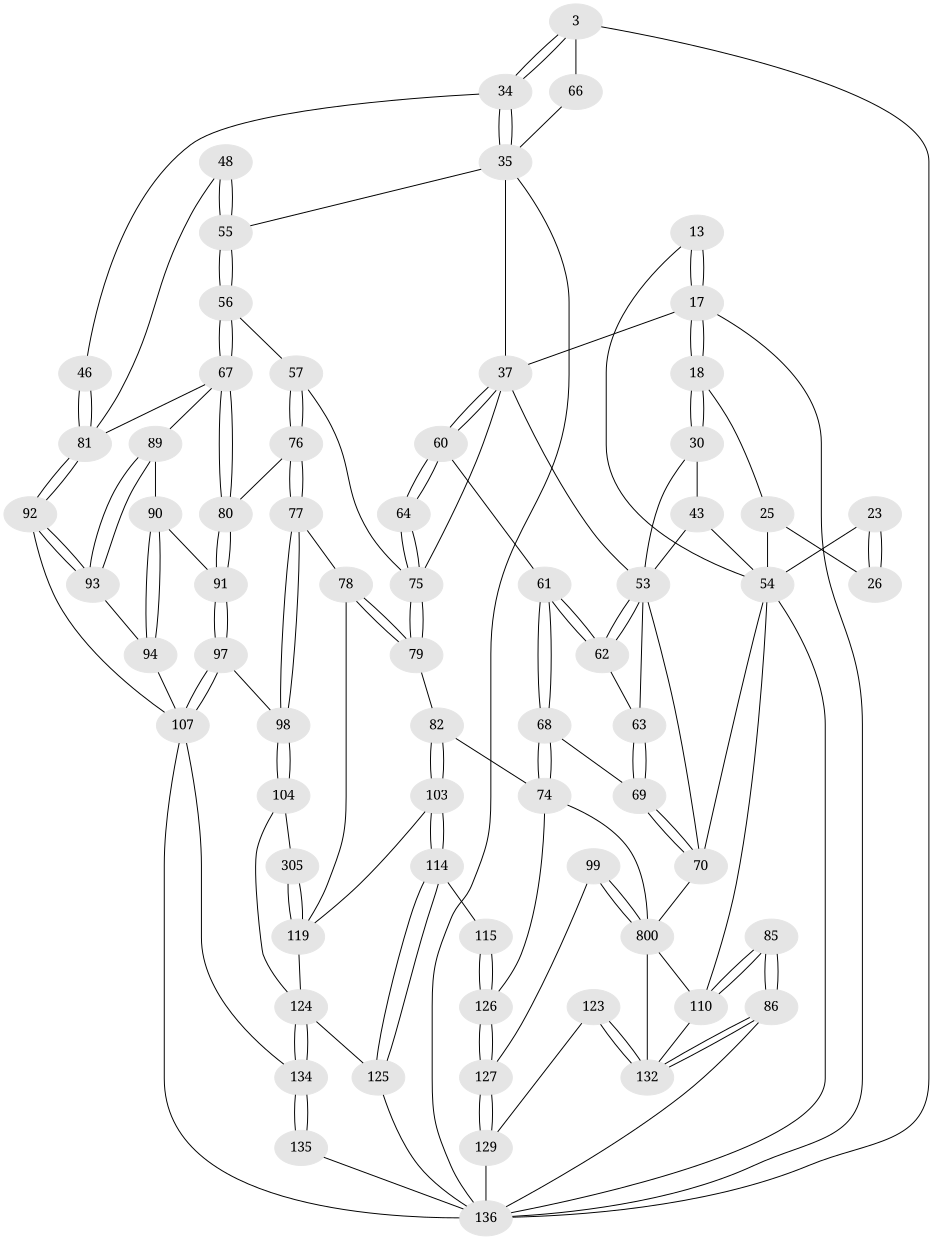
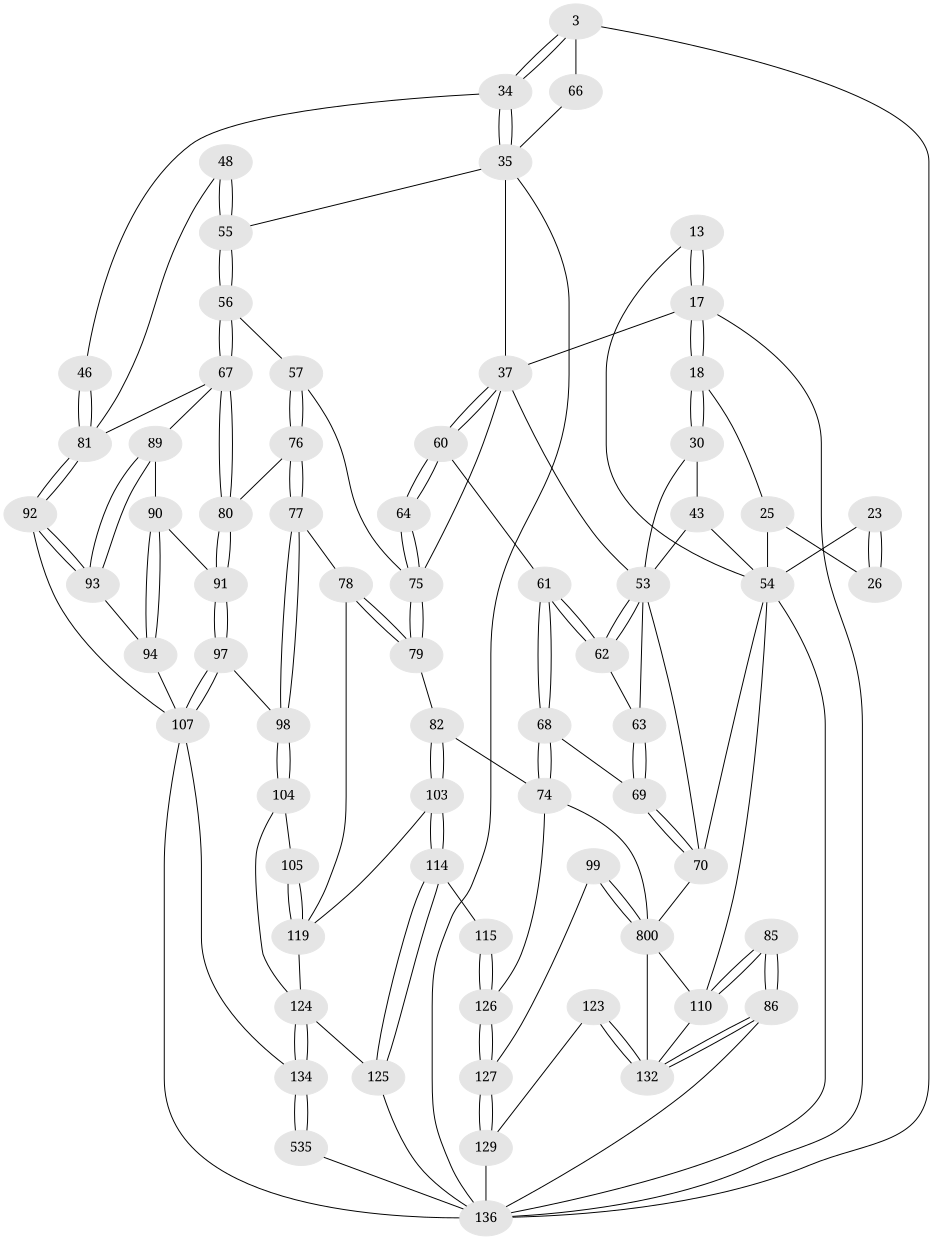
node "305": label "305" -> "105"
node "135": label "135" -> "535"
